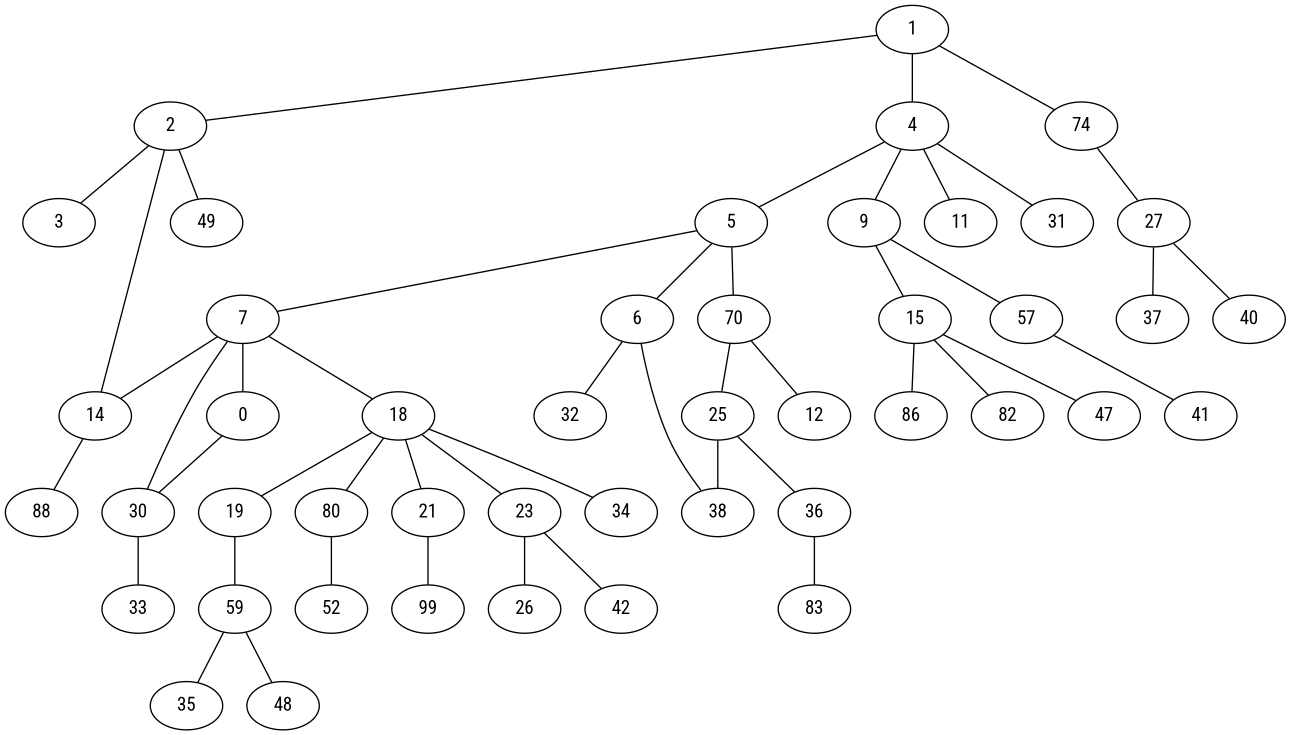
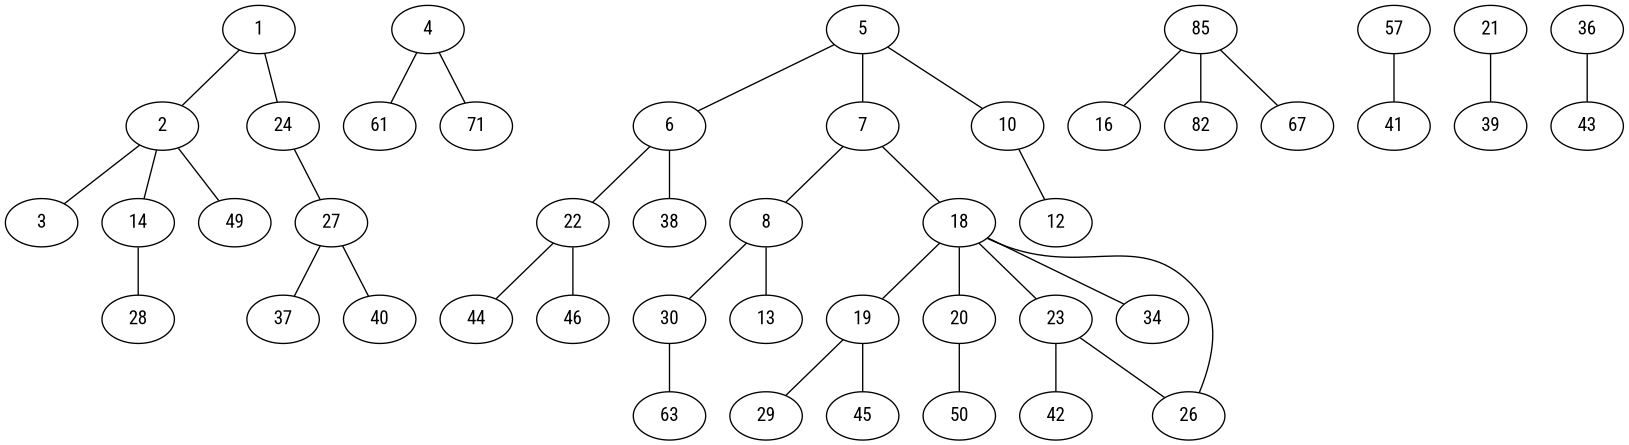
edge "1" -- "4": removed
node "74": label "74" -> "24"
edge "4" -- "5": removed
node "9": removed
node "11": label "11" -> "61"
node "31": label "31" -> "71"
node "44": added
node "46": added
node "70": label "70" -> "10"
node "13": added
node "15": label "15" -> "85"
edge "7" -- "14": removed
edge "7" -- "30": removed
node "0": label "0" -> "8"
node "32": label "32" -> "22"
node "25": removed
node "45": added
node "86": label "86" -> "16"
node "47": label "47" -> "67"
edge "18" -- "21": now "18" -- "26"
node "88": label "88" -> "28"
node "80": label "80" -> "20"
node "33": label "33" -> "63"
node "59": label "59" -> "29"
node "52": label "52" -> "50"
node "99": label "99" -> "39"
node "83": label "83" -> "43"
node "35": removed
node "48": removed
